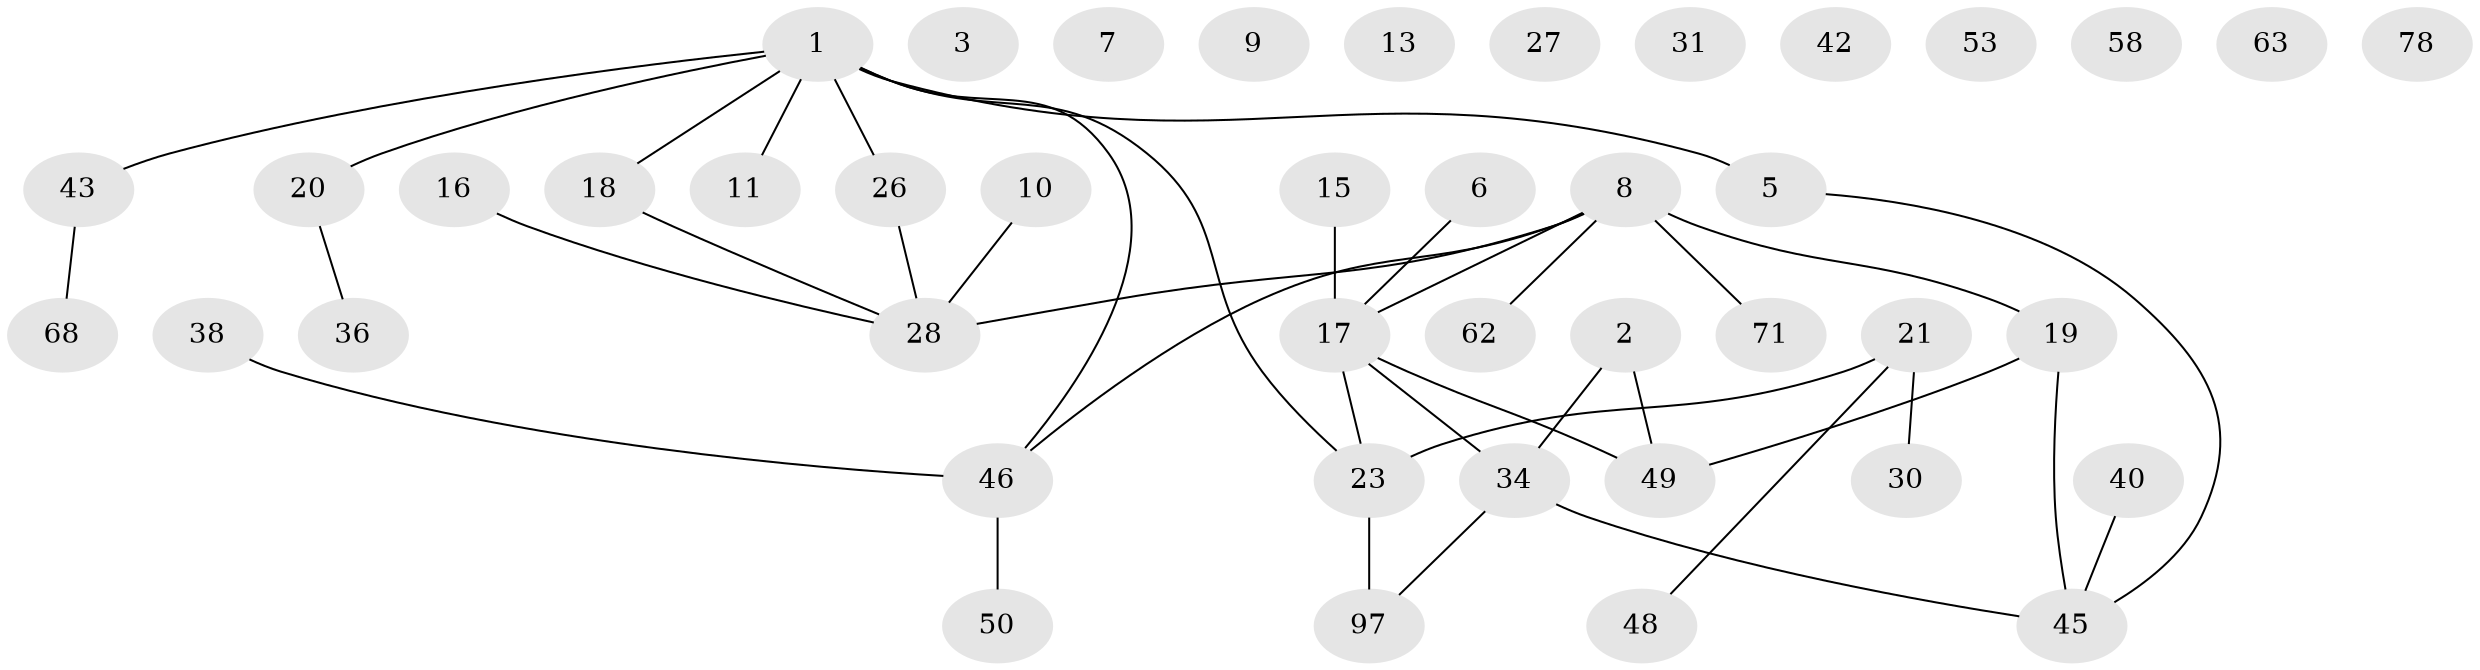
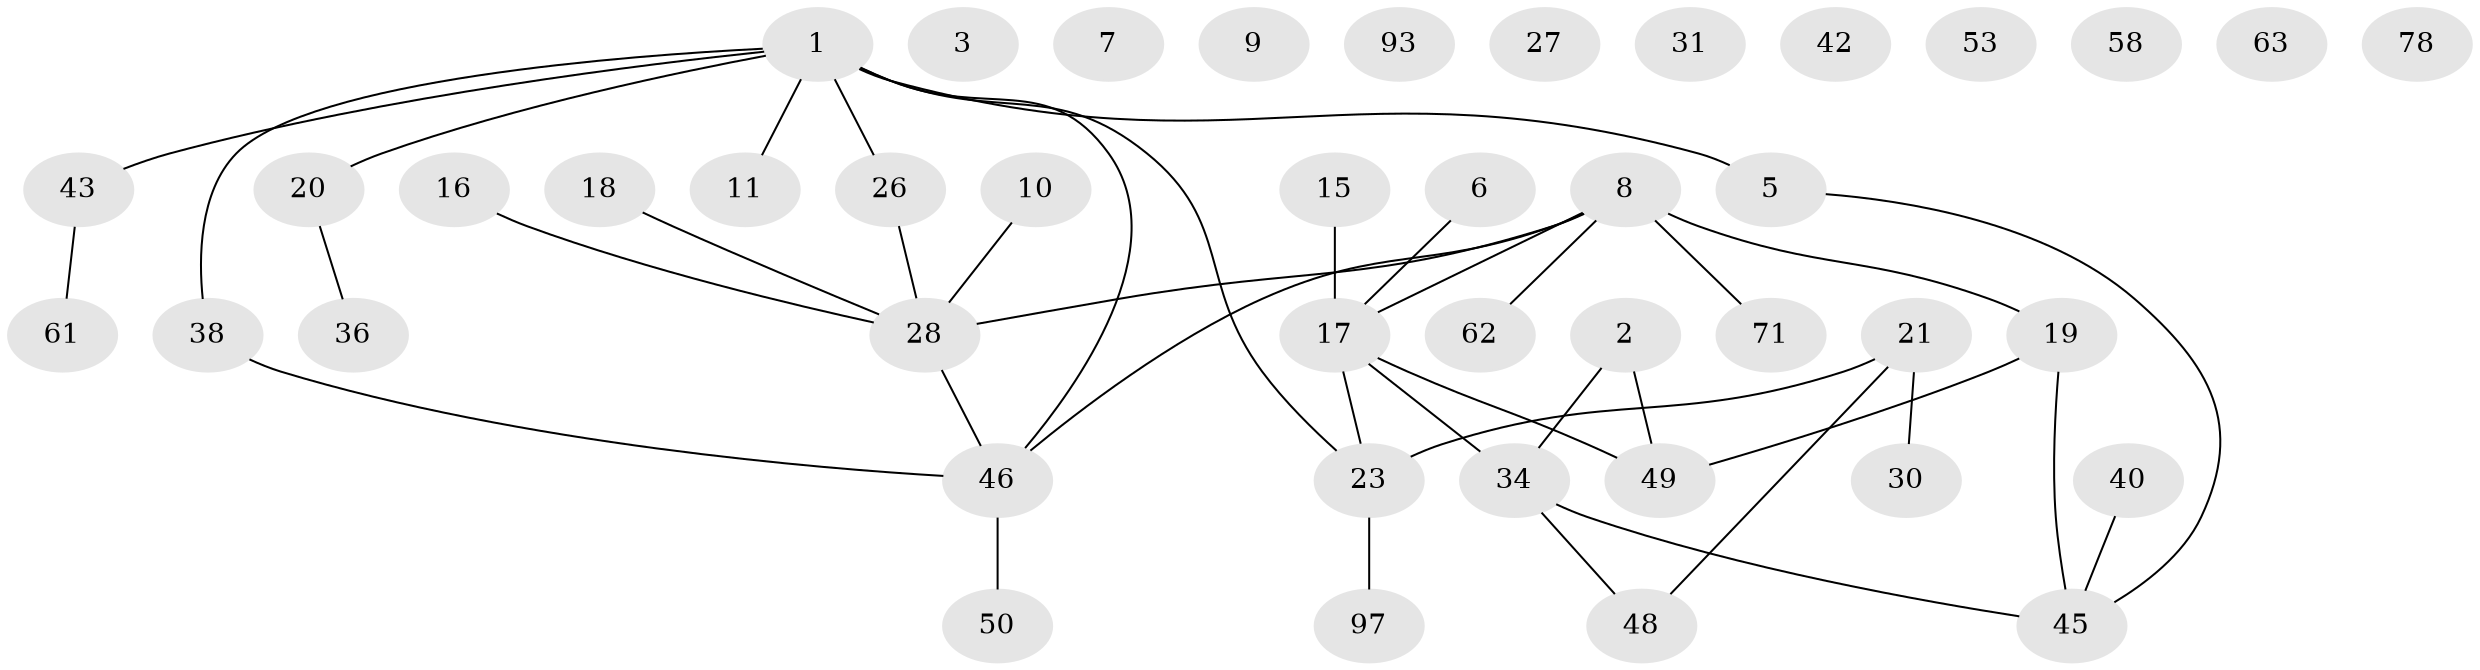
node "13": label "13" -> "93"
edge "1" -- "18": now "1" -- "38"
node "68": label "68" -> "61"
edge "28" -- "46": added
edge "34" -- "97": now "34" -- "48"
